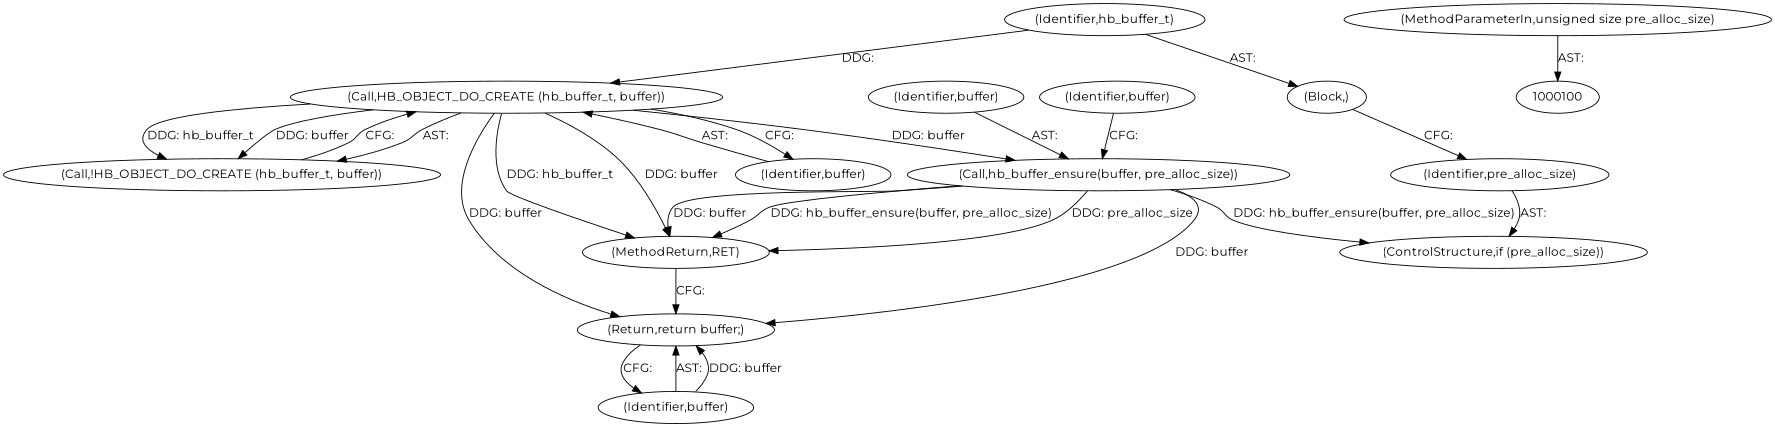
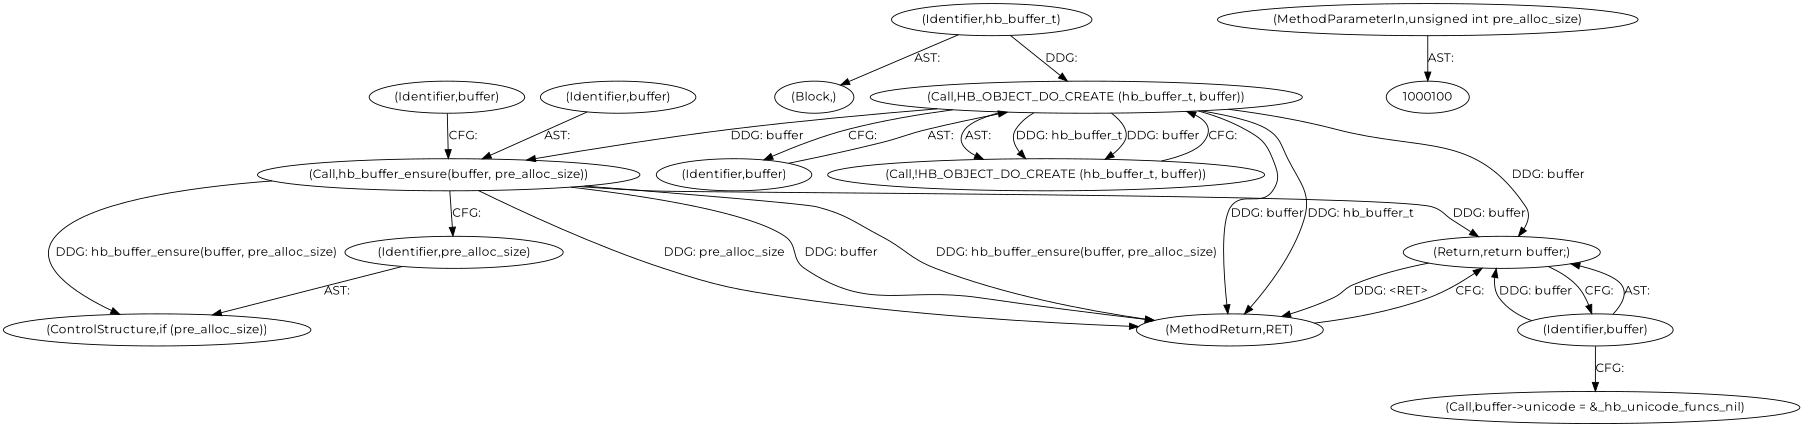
node "(MethodParameterIn,unsigned size pre_alloc_size)": label "(MethodParameterIn,unsigned size pre_alloc_size)" -> "(MethodParameterIn,unsigned int pre_alloc_size)"
edge "(Block,)" -> "(Identifier,pre_alloc_size)": now "(Call,hb_buffer_ensure(buffer, pre_alloc_size))" -> "(Identifier,pre_alloc_size)"
edge "(Return,return buffer;)" -> "(MethodReturn,RET)": added, label "DDG: <RET>"
node "(Call,buffer->unicode = &_hb_unicode_funcs_nil)": added
